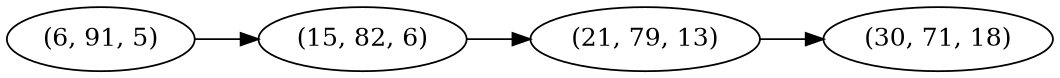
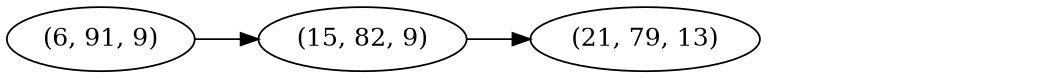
node "(6, 91, 5)": label "(6, 91, 5)" -> "(6, 91, 9)"
node "(15, 82, 6)": label "(15, 82, 6)" -> "(15, 82, 9)"
node "(30, 71, 18)": removed
